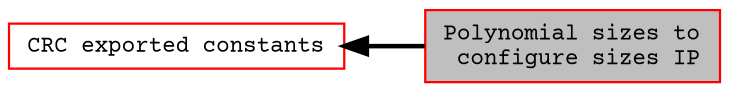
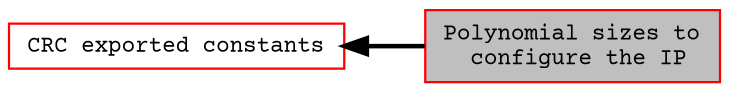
node "Polynomial sizes to configure sizes IP": label "Polynomial sizes to configure sizes IP" -> "Polynomial sizes to configure the IP"
